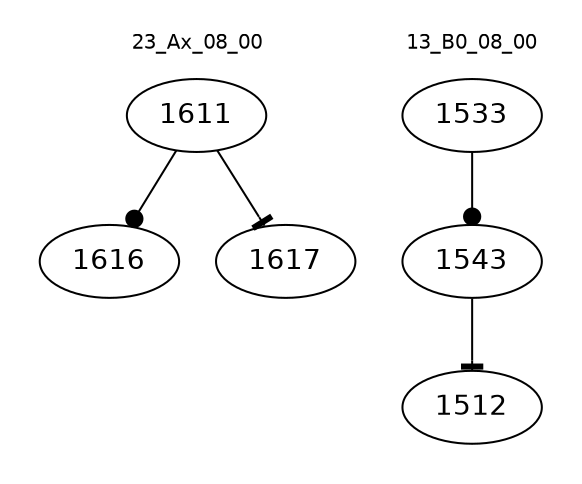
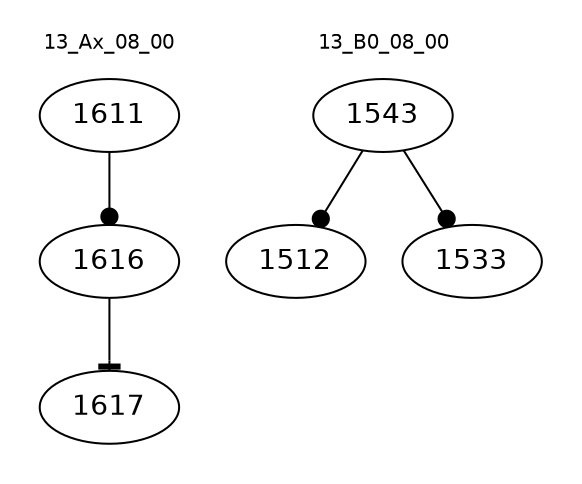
cluster "23_Ax_08_00": label "23_Ax_08_00" -> "13_Ax_08_00"
edge "1533" -> "1543": reversed
edge "1611" -> "1617": now "1616" -> "1617"
edge "1543" -> "1512": arrowhead tee -> dot
